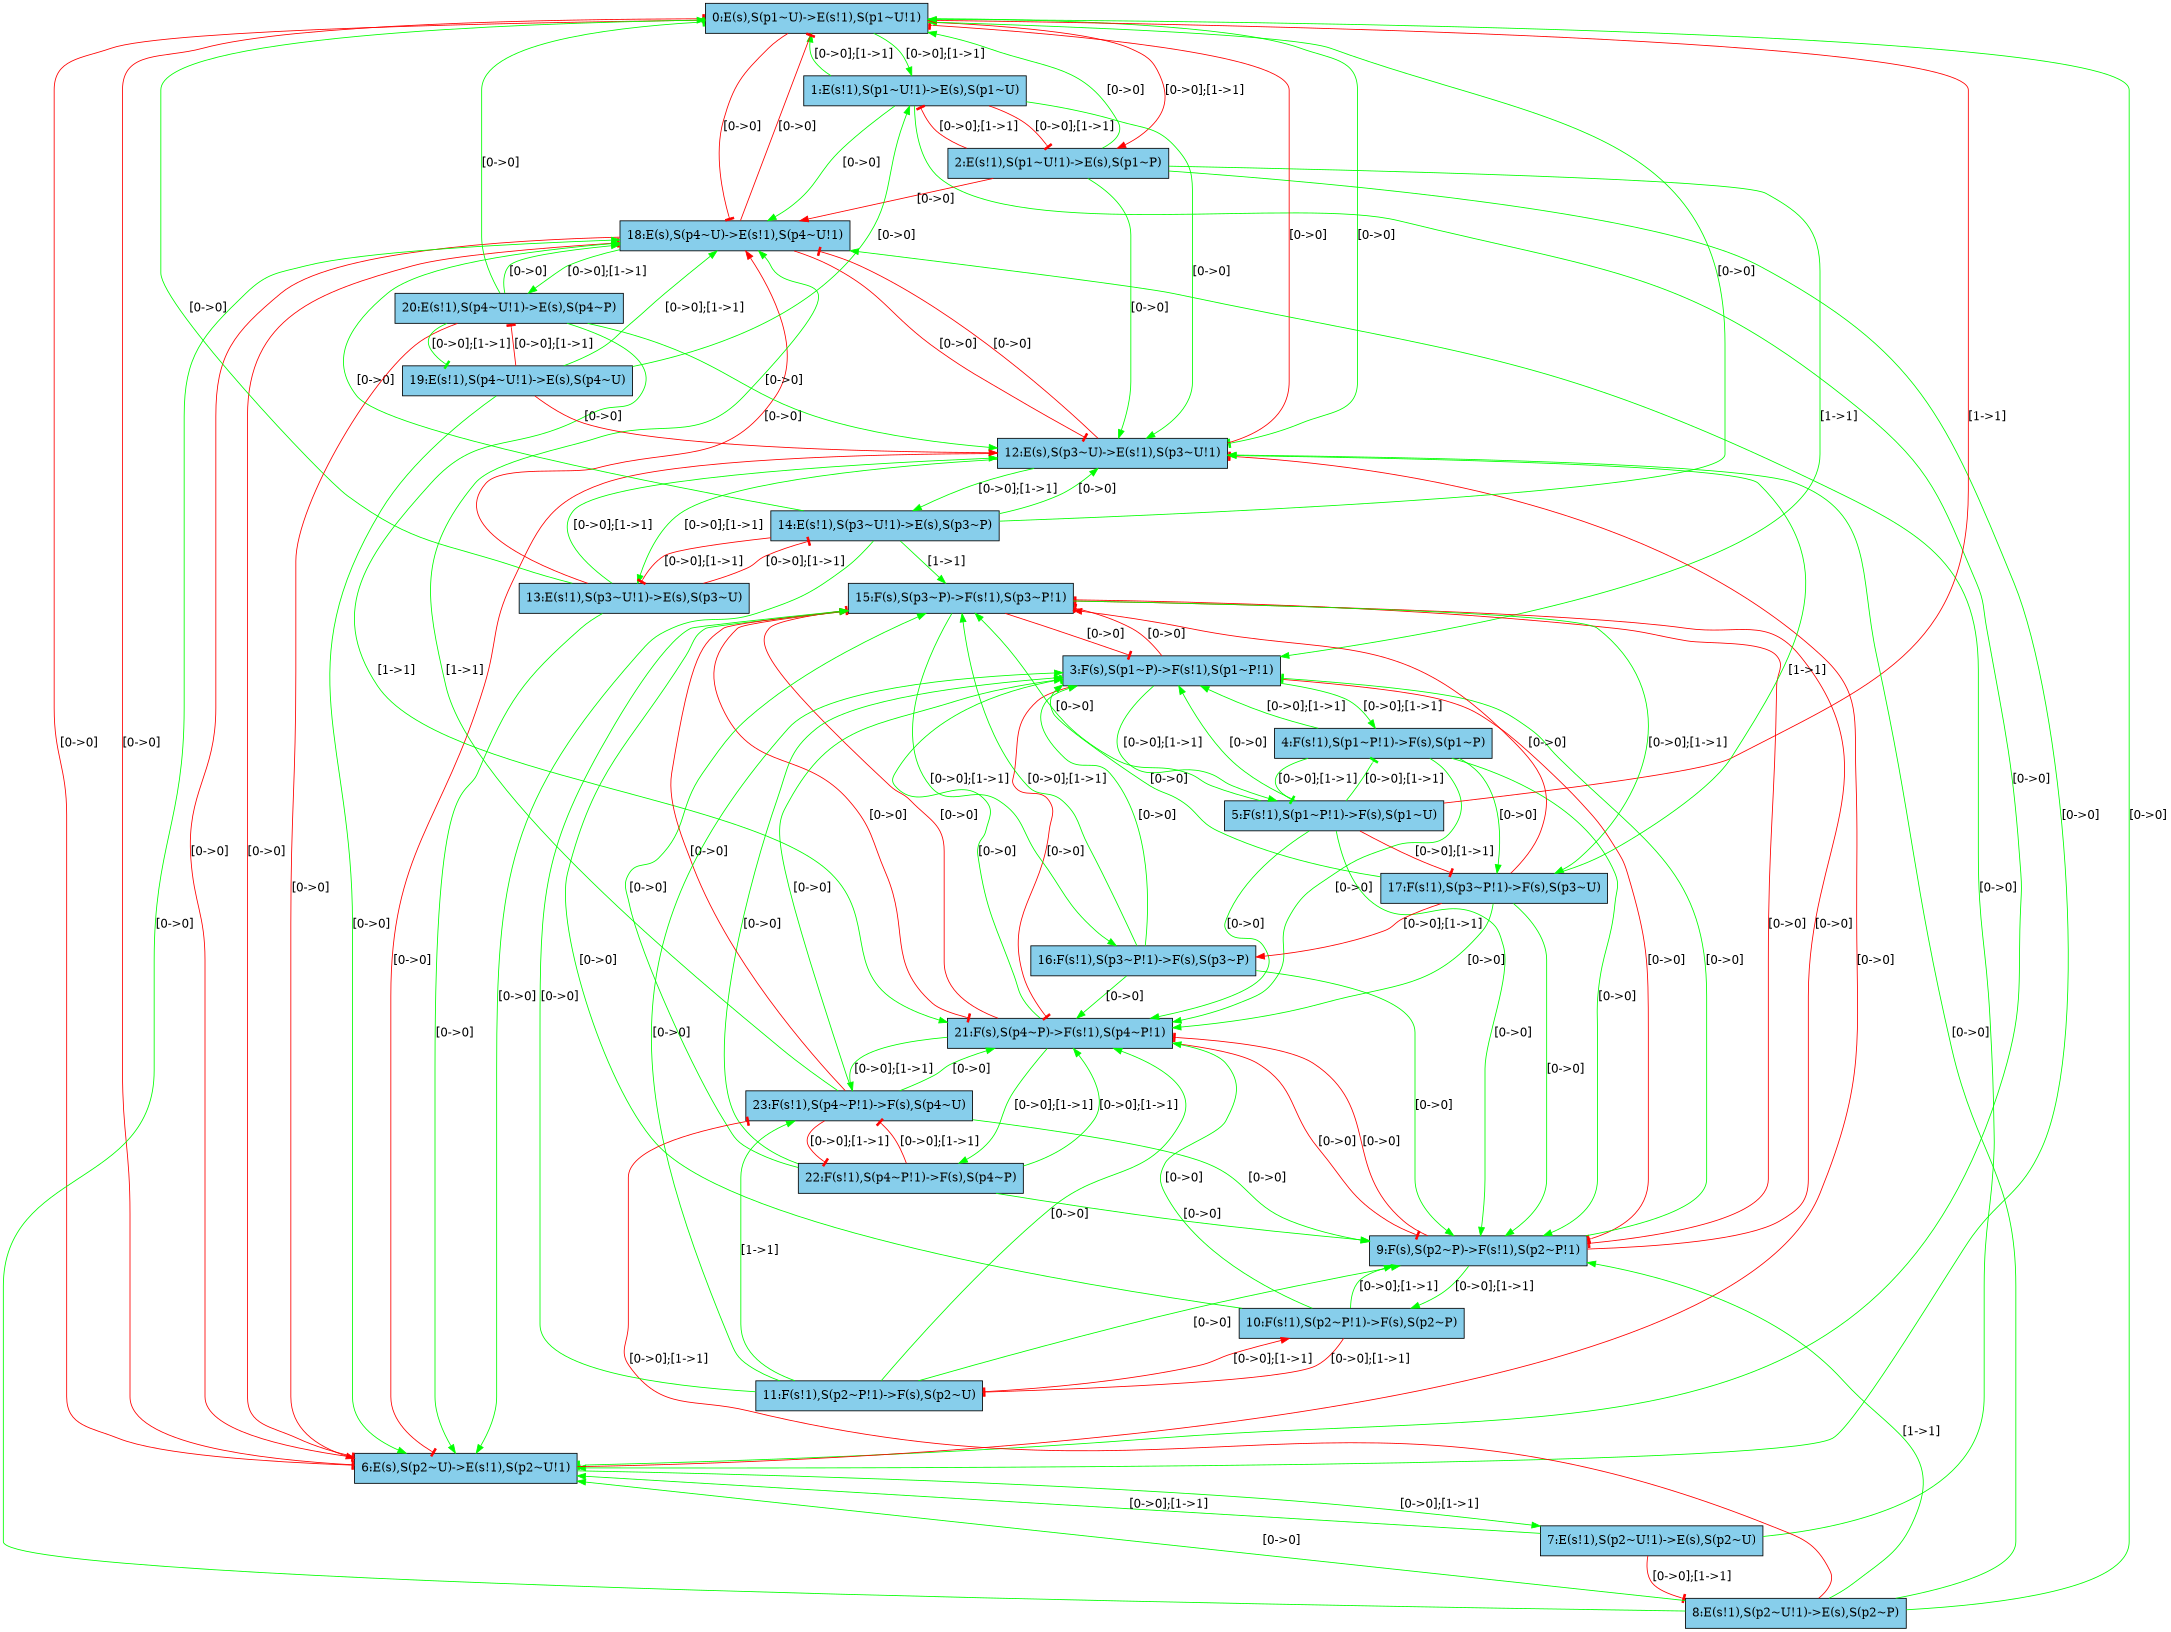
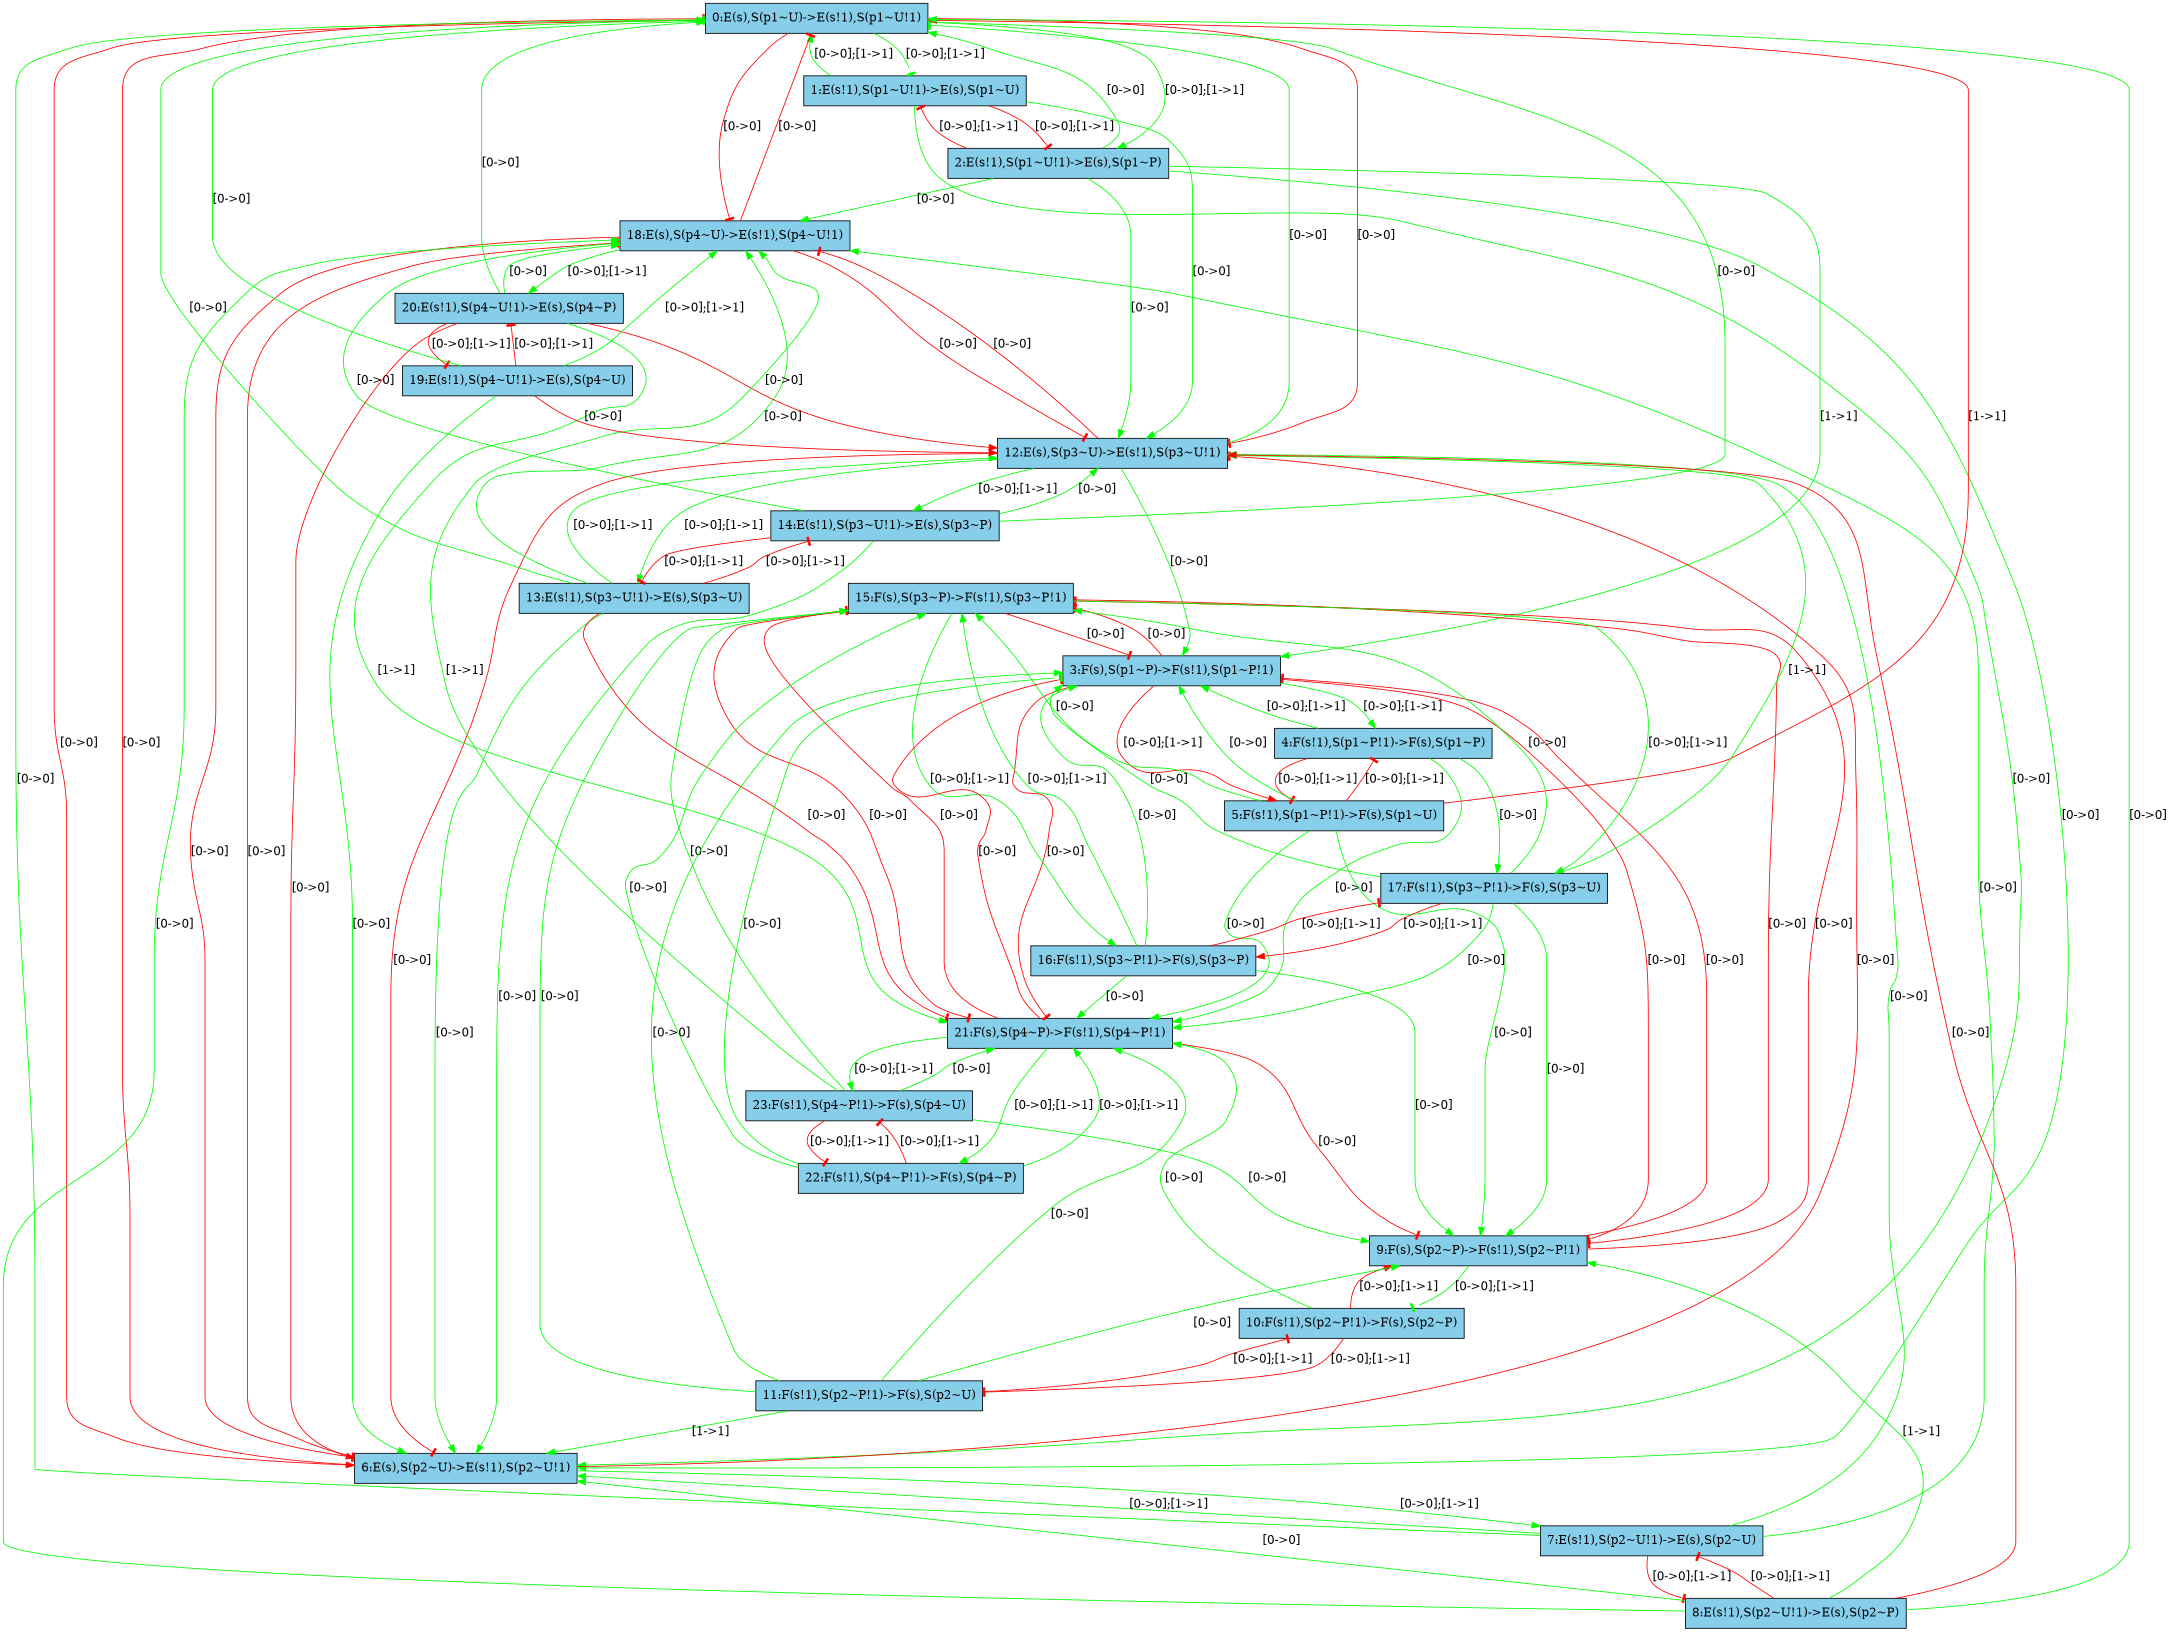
edge "0:E(s),S(p1~U)->E(s!1),S(p1~U!1)" -> "1:E(s!1),S(p1~U!1)->E(s),S(p1~U)": arrowhead normal -> tee
edge "0:E(s),S(p1~U)->E(s!1),S(p1~U!1)" -> "2:E(s!1),S(p1~U!1)->E(s),S(p1~P)": color red -> green
edge "20:E(s!1),S(p4~U!1)->E(s),S(p4~P)" -> "0:E(s),S(p1~U)->E(s!1),S(p1~U!1)": arrowhead tee -> normal
edge "0:E(s),S(p1~U)->E(s!1),S(p1~U!1)" -> "12:E(s),S(p3~U)->E(s!1),S(p3~U!1)": color green -> red
edge "12:E(s),S(p3~U)->E(s!1),S(p3~U!1)" -> "0:E(s),S(p1~U)->E(s!1),S(p1~U!1)": color red -> green
edge "1:E(s!1),S(p1~U!1)->E(s),S(p1~U)" -> "18:E(s),S(p4~U)->E(s!1),S(p4~U!1)": removed, label "[0->0]"
edge "13:E(s!1),S(p3~U!1)->E(s),S(p3~U)" -> "0:E(s),S(p1~U)->E(s!1),S(p1~U!1)": arrowhead normal -> tee
edge "2:E(s!1),S(p1~U!1)->E(s),S(p1~P)" -> "18:E(s),S(p4~U)->E(s!1),S(p4~U!1)": color red -> green
edge "19:E(s!1),S(p4~U!1)->E(s),S(p4~U)" -> "1:E(s!1),S(p1~U!1)->E(s),S(p1~U)": now "19:E(s!1),S(p4~U!1)->E(s),S(p4~U)" -> "0:E(s),S(p1~U)->E(s!1),S(p1~U!1)"
edge "14:E(s!1),S(p3~U!1)->E(s),S(p3~P)" -> "0:E(s),S(p1~U)->E(s!1),S(p1~U!1)": arrowhead normal -> tee
edge "20:E(s!1),S(p4~U!1)->E(s),S(p4~P)" -> "19:E(s!1),S(p4~U!1)->E(s),S(p4~U)": color green -> red
edge "20:E(s!1),S(p4~U!1)->E(s),S(p4~P)" -> "12:E(s),S(p3~U)->E(s!1),S(p3~U!1)": color green -> red
edge "13:E(s!1),S(p3~U!1)->E(s),S(p3~U)" -> "18:E(s),S(p4~U)->E(s!1),S(p4~U!1)": color red -> green
edge "14:E(s!1),S(p3~U!1)->E(s),S(p3~P)" -> "15:F(s),S(p3~P)->F(s!1),S(p3~P!1)": removed, label "[1->1]"
edge "0:E(s),S(p1~U)->E(s!1),S(p1~U!1)" -> "6:E(s),S(p2~U)->E(s!1),S(p2~U!1)": arrowhead tee -> normal
edge "17:F(s!1),S(p3~P!1)->F(s),S(p3~U)" -> "15:F(s),S(p3~P)->F(s!1),S(p3~P!1)": color red -> green
edge "3:F(s),S(p1~P)->F(s!1),S(p1~P!1)" -> "5:F(s!1),S(p1~P!1)->F(s),S(p1~U)": color green -> red
edge "7:E(s!1),S(p2~U!1)->E(s),S(p2~U)" -> "12:E(s),S(p3~U)->E(s!1),S(p3~U!1)": added, label "[0->0]"
edge "4:F(s!1),S(p1~P!1)->F(s),S(p1~P)" -> "5:F(s!1),S(p1~P!1)->F(s),S(p1~U)": color green -> red
edge "5:F(s!1),S(p1~P!1)->F(s),S(p1~U)" -> "4:F(s!1),S(p1~P!1)->F(s),S(p1~P)": color green -> red
edge "21:F(s),S(p4~P)->F(s!1),S(p4~P!1)" -> "3:F(s),S(p1~P)->F(s!1),S(p1~P!1)": color green -> red
edge "8:E(s!1),S(p2~U!1)->E(s),S(p2~P)" -> "12:E(s),S(p3~U)->E(s!1),S(p3~U!1)": color green -> red
edge "23:F(s!1),S(p4~P!1)->F(s),S(p4~U)" -> "3:F(s),S(p1~P)->F(s!1),S(p1~P!1)": now "12:E(s),S(p3~U)->E(s!1),S(p3~U!1)" -> "3:F(s),S(p1~P)->F(s!1),S(p1~P!1)"
edge "23:F(s!1),S(p4~P!1)->F(s),S(p4~U)" -> "15:F(s),S(p3~P)->F(s!1),S(p3~P!1)": color red -> green
edge "5:F(s!1),S(p1~P!1)->F(s),S(p1~U)" -> "17:F(s!1),S(p3~P!1)->F(s),S(p3~U)": now "16:F(s!1),S(p3~P!1)->F(s),S(p3~P)" -> "17:F(s!1),S(p3~P!1)->F(s),S(p3~U)"
edge "22:F(s!1),S(p4~P!1)->F(s),S(p4~P)" -> "3:F(s),S(p1~P)->F(s!1),S(p1~P!1)": arrowhead normal -> tee
edge "9:F(s),S(p2~P)->F(s!1),S(p2~P!1)" -> "3:F(s),S(p1~P)->F(s!1),S(p1~P!1)": color green -> red
edge "4:F(s!1),S(p1~P!1)->F(s),S(p1~P)" -> "9:F(s),S(p2~P)->F(s!1),S(p2~P!1)": removed, label "[0->0]"
edge "1:E(s!1),S(p1~U!1)->E(s),S(p1~U)" -> "6:E(s),S(p2~U)->E(s!1),S(p2~U!1)": arrowhead tee -> normal
edge "9:F(s),S(p2~P)->F(s!1),S(p2~P!1)" -> "21:F(s),S(p4~P)->F(s!1),S(p4~P!1)": now "13:E(s!1),S(p3~U!1)->E(s),S(p3~U)" -> "21:F(s),S(p4~P)->F(s!1),S(p4~P!1)"
edge "10:F(s!1),S(p2~P!1)->F(s),S(p2~P)" -> "15:F(s),S(p3~P)->F(s!1),S(p3~P!1)": removed, label "[0->0]"
edge "7:E(s!1),S(p2~U!1)->E(s),S(p2~U)" -> "0:E(s),S(p1~U)->E(s!1),S(p1~U!1)": added, label "[0->0]"
edge "22:F(s!1),S(p4~P!1)->F(s),S(p4~P)" -> "9:F(s),S(p2~P)->F(s!1),S(p2~P!1)": removed, label "[0->0]"
edge "11:F(s!1),S(p2~P!1)->F(s),S(p2~U)" -> "23:F(s!1),S(p4~P!1)->F(s),S(p4~U)": now "11:F(s!1),S(p2~P!1)->F(s),S(p2~U)" -> "6:E(s),S(p2~U)->E(s!1),S(p2~U!1)"
edge "10:F(s!1),S(p2~P!1)->F(s),S(p2~P)" -> "9:F(s),S(p2~P)->F(s!1),S(p2~P!1)": color green -> red
edge "9:F(s),S(p2~P)->F(s!1),S(p2~P!1)" -> "10:F(s!1),S(p2~P!1)->F(s),S(p2~P)": arrowhead normal -> tee
edge "11:F(s!1),S(p2~P!1)->F(s),S(p2~U)" -> "10:F(s!1),S(p2~P!1)->F(s),S(p2~P)": arrowhead normal -> tee
edge "8:E(s!1),S(p2~U!1)->E(s),S(p2~P)" -> "23:F(s!1),S(p4~P!1)->F(s),S(p4~U)": now "8:E(s!1),S(p2~U!1)->E(s),S(p2~P)" -> "7:E(s!1),S(p2~U!1)->E(s),S(p2~U)"
